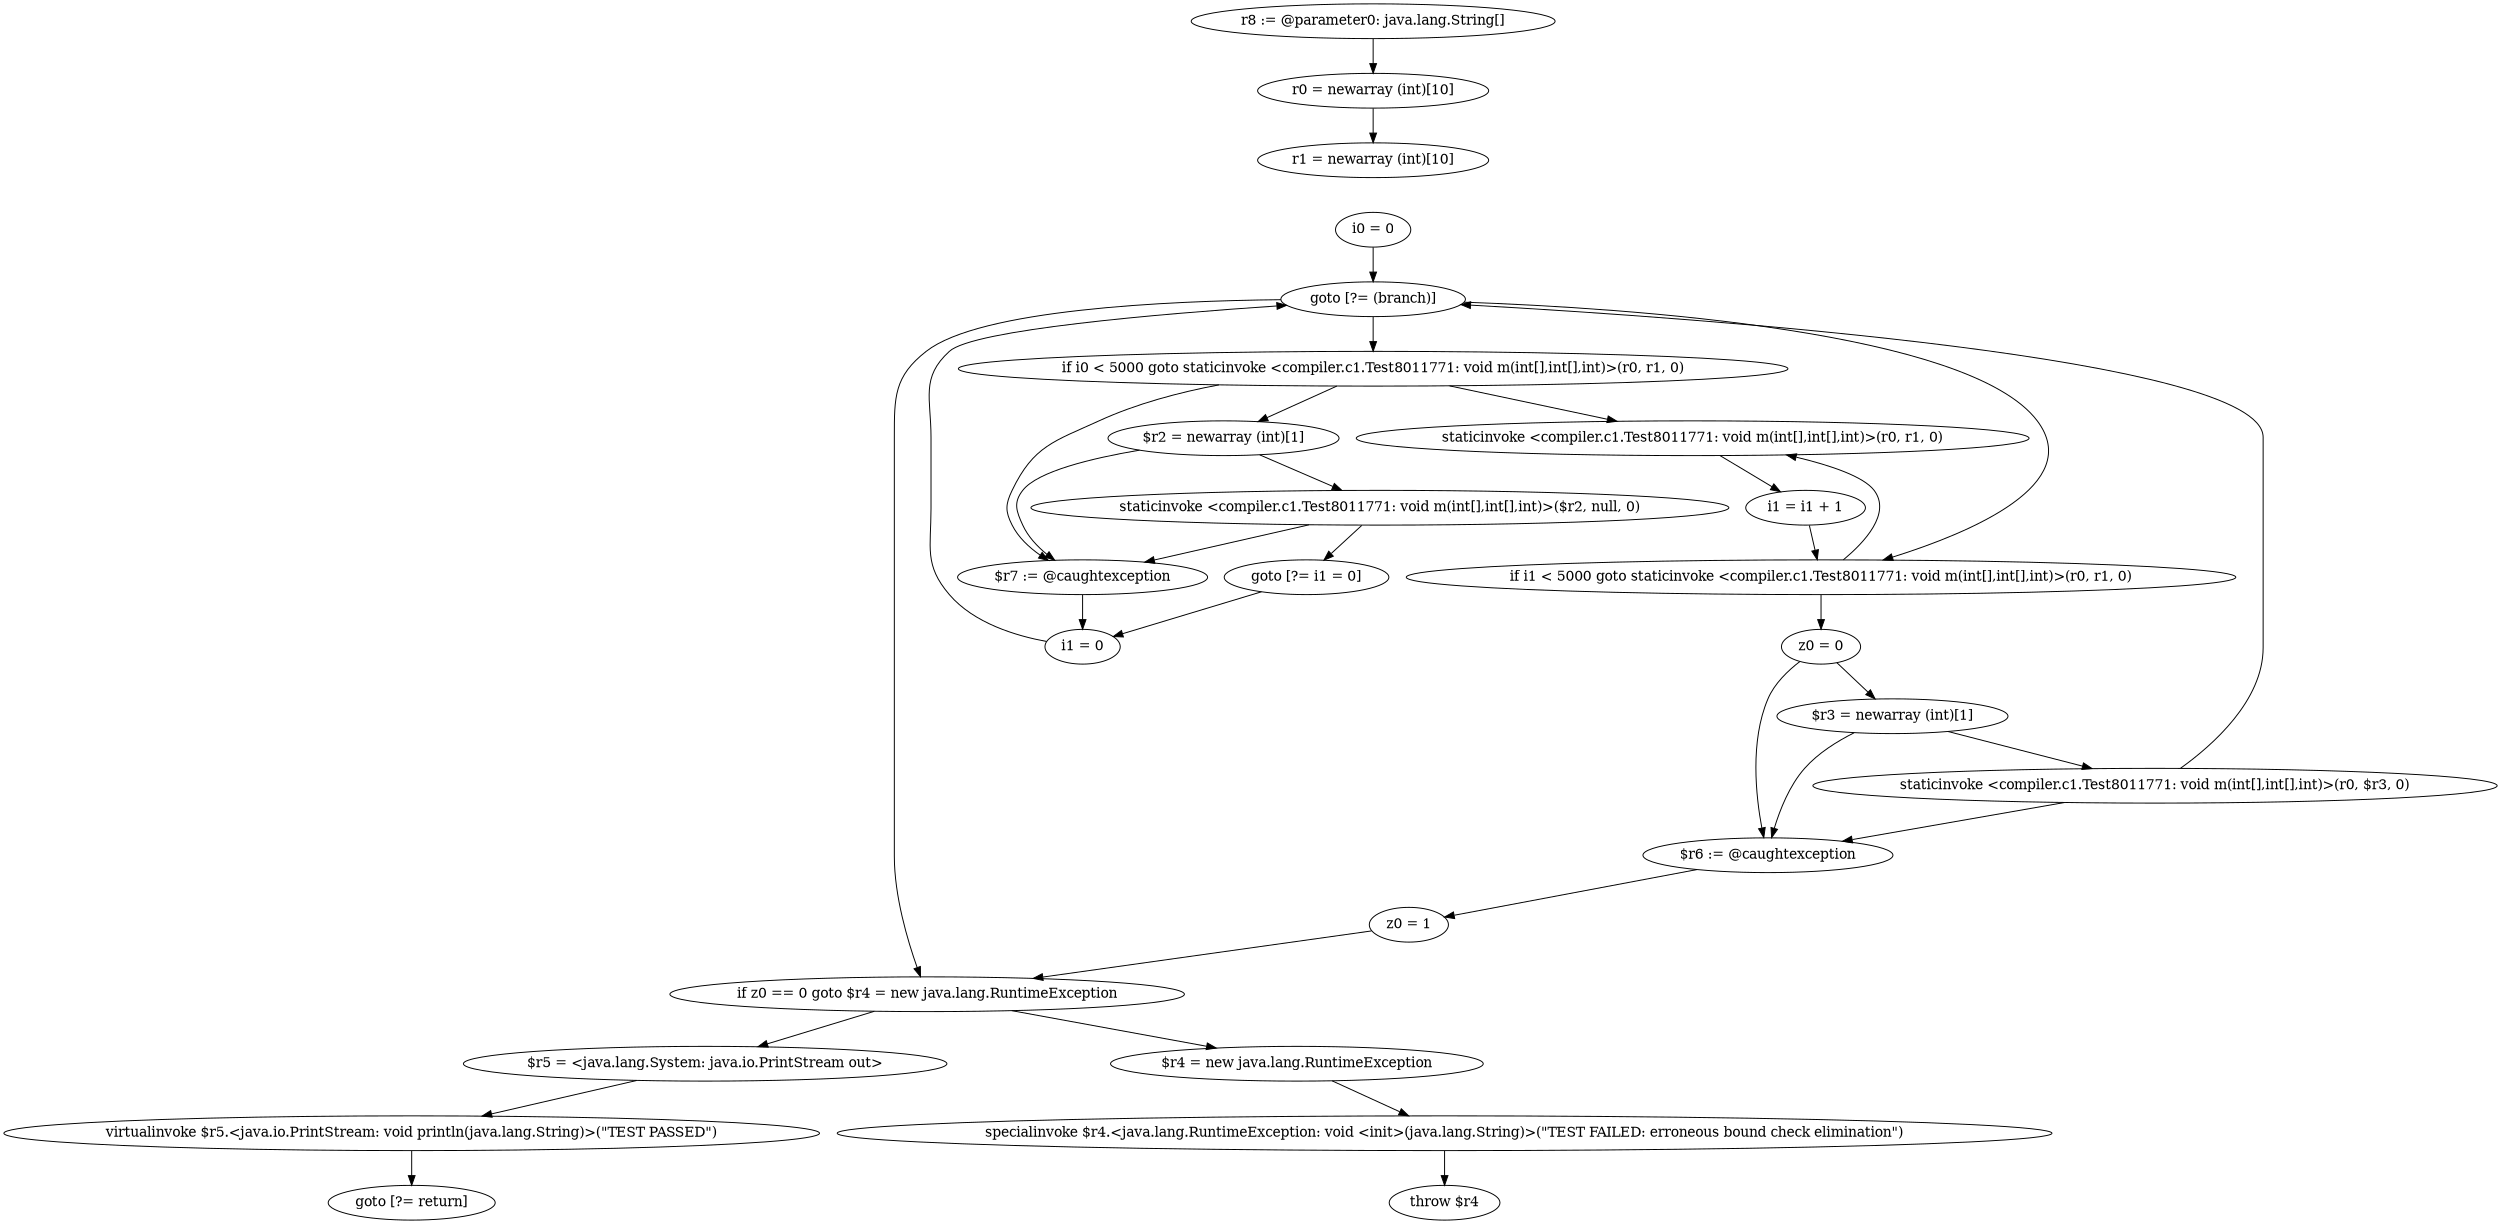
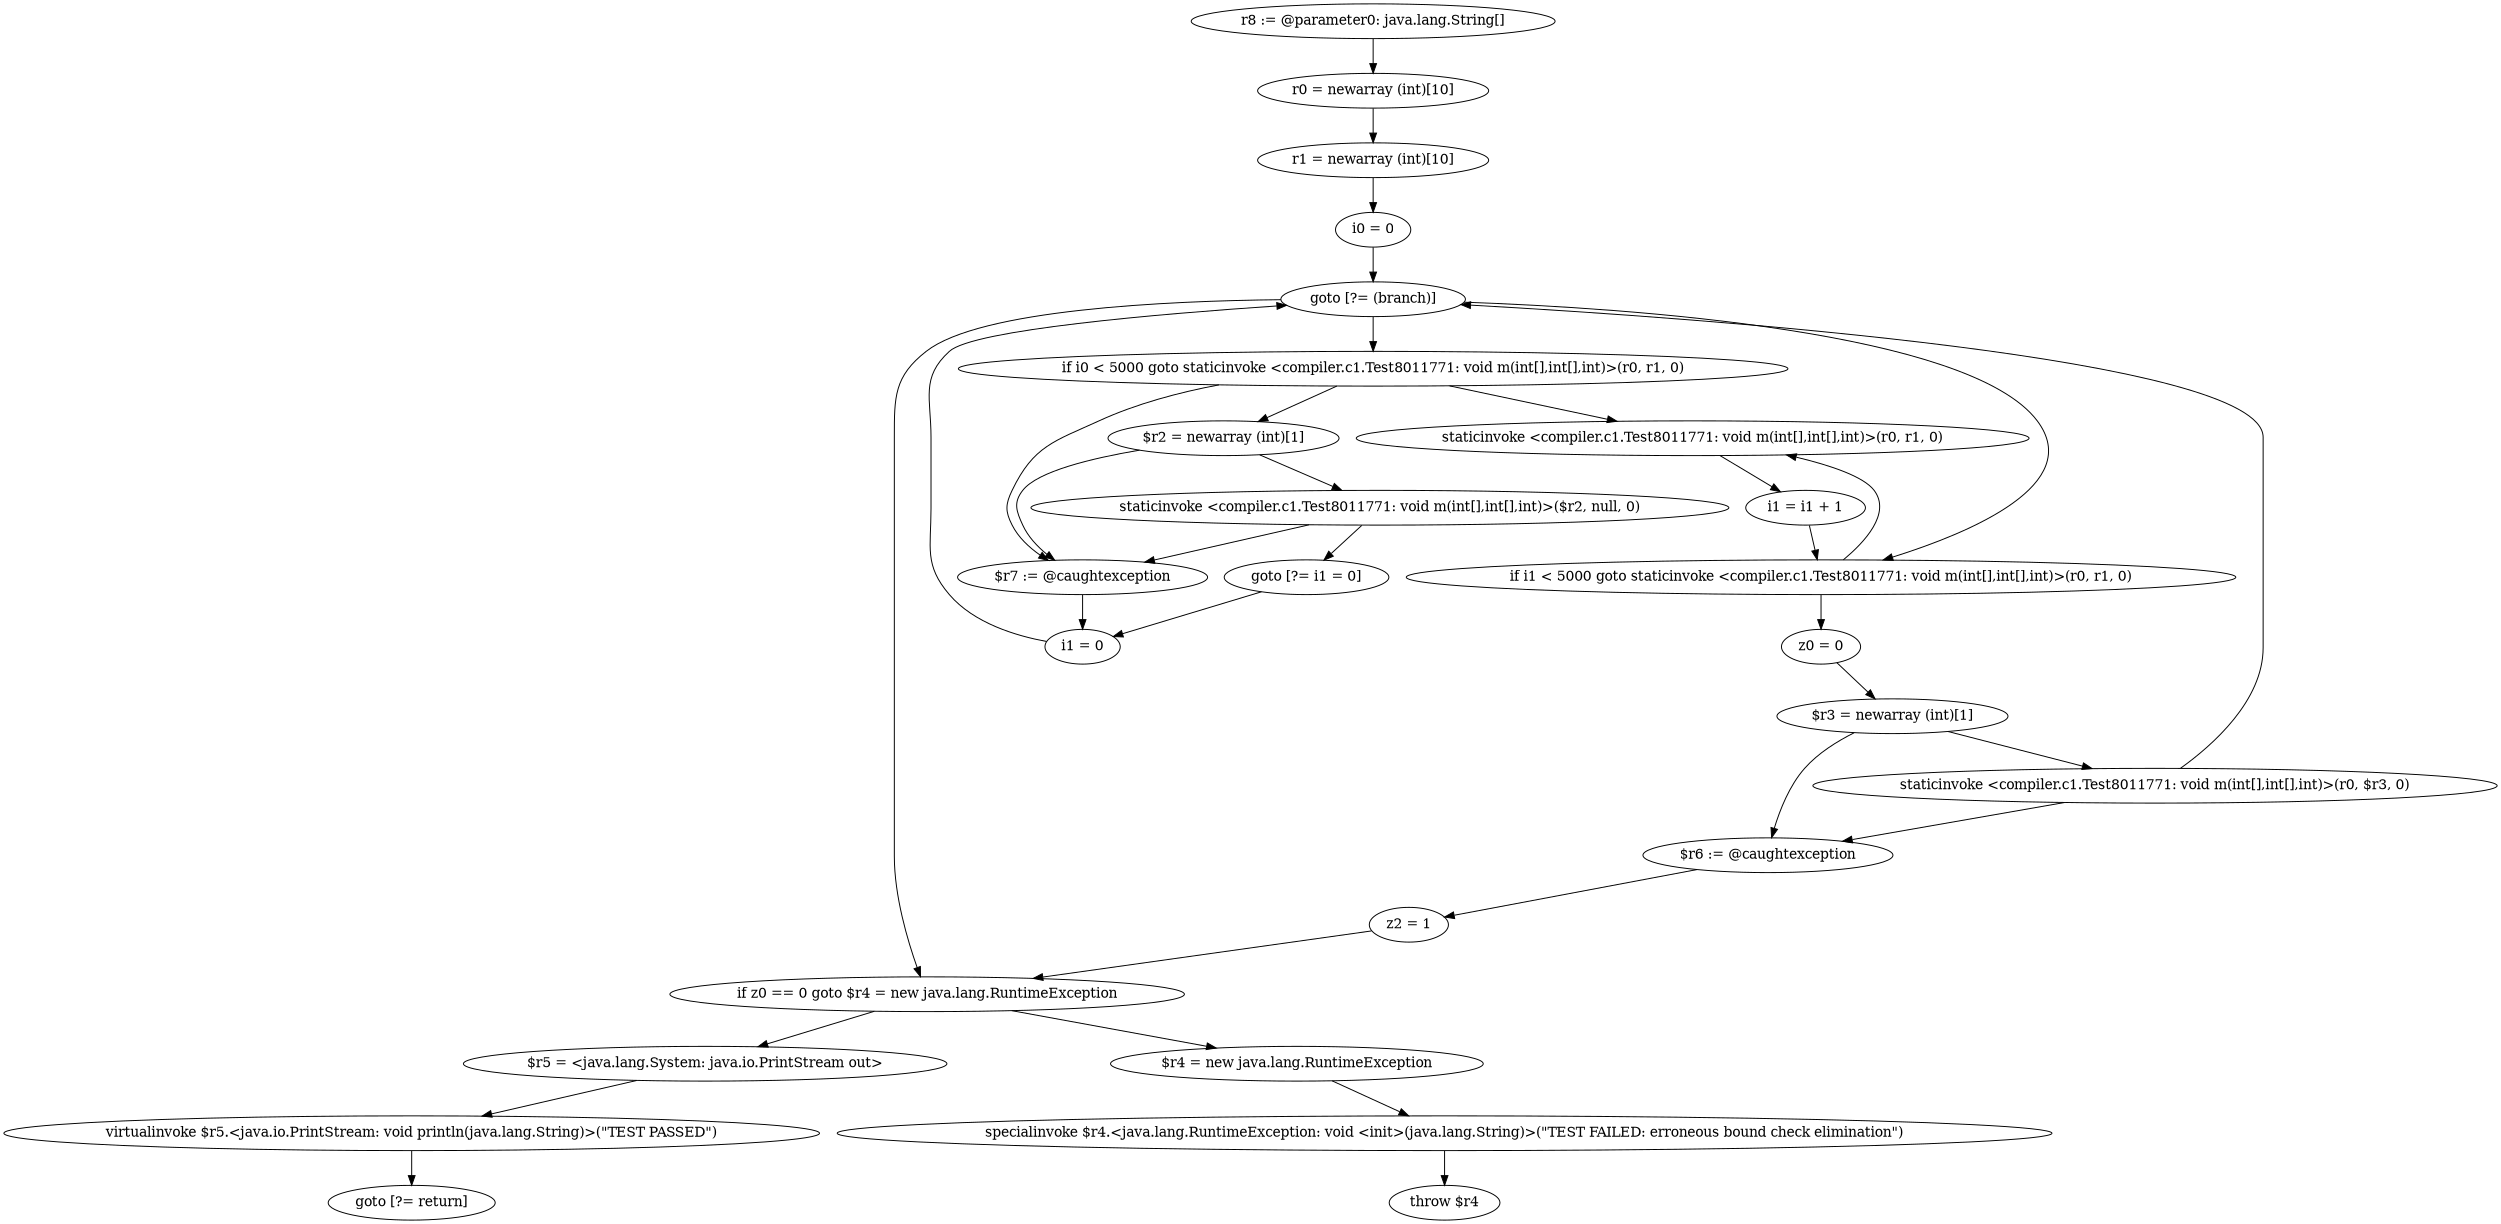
edge "r1 = newarray (int)[10]" -> "i0 = 0": added
edge "z0 = 0" -> "$r6 := @caughtexception": removed
node "z0 = 1": label "z0 = 1" -> "z2 = 1"
